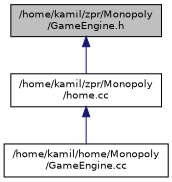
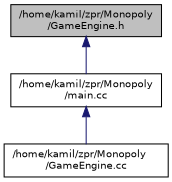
node "/home/kamil/zpr/Monopoly /home.cc": label "/home/kamil/zpr/Monopoly /home.cc" -> "/home/kamil/zpr/Monopoly /main.cc"
node "/home/kamil/home/Monopoly /GameEngine.cc": label "/home/kamil/home/Monopoly /GameEngine.cc" -> "/home/kamil/zpr/Monopoly /GameEngine.cc"
